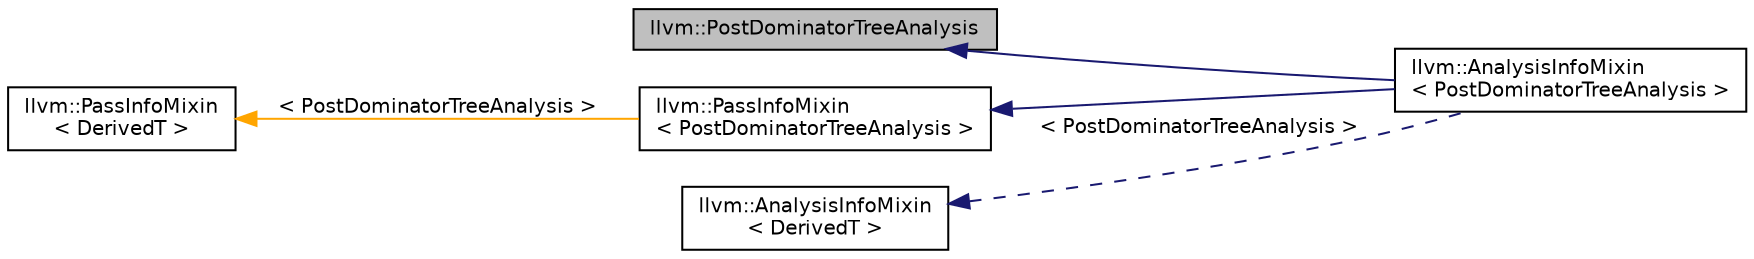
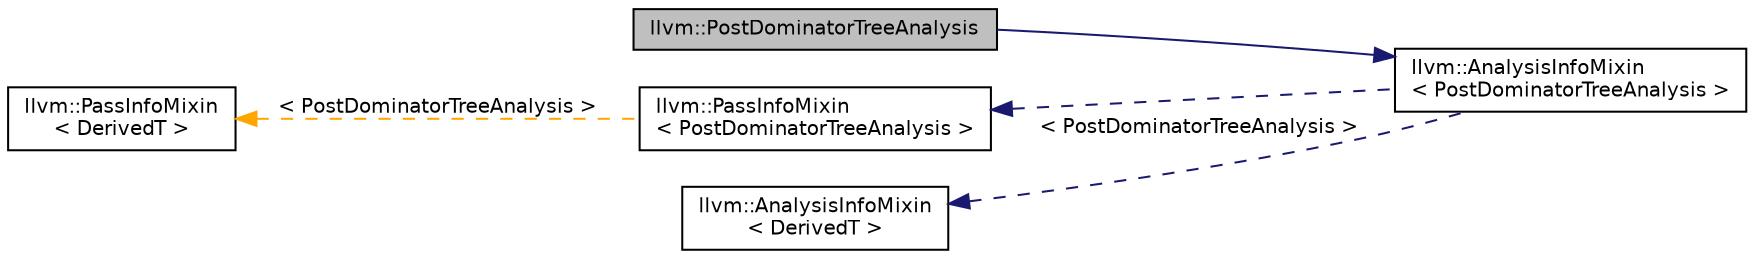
edge "llvm::AnalysisInfoMixin < PostDominatorTreeAnalysis >" -> "llvm::PostDominatorTreeAnalysis": reversed
edge "llvm::AnalysisInfoMixin < PostDominatorTreeAnalysis >" -> "llvm::PassInfoMixin < PostDominatorTreeAnalysis >": style solid -> dashed
edge "llvm::PassInfoMixin < PostDominatorTreeAnalysis >" -> "llvm::PassInfoMixin < DerivedT >": style solid -> dashed
